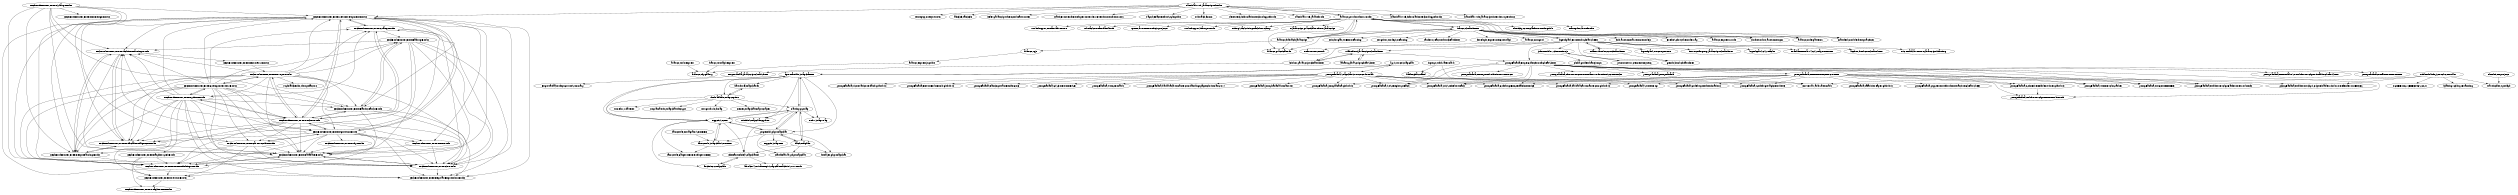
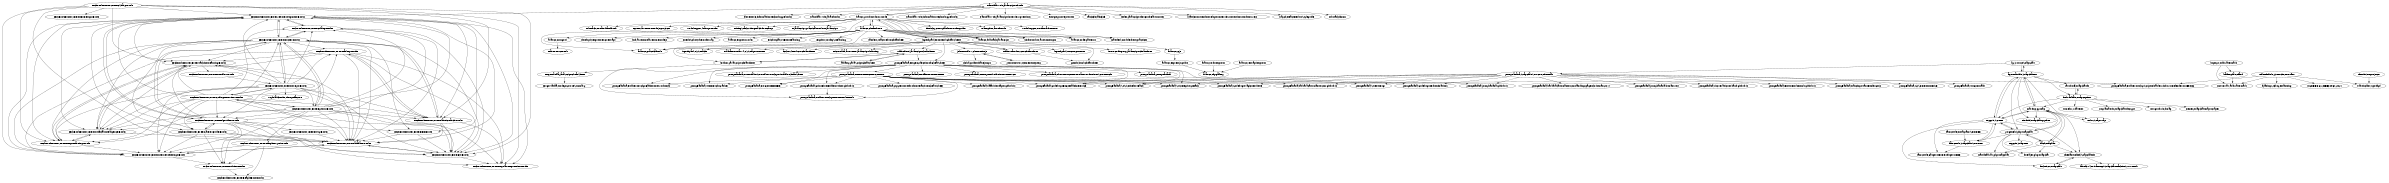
edge "TechBookHunter/Free-Golang-Books" -> "TechBookHunter/Free-Hadoop-Books": now "TechBookHunter/Free-Docker-Books" -> "TechBookHunter/Free-Hadoop-Books"
